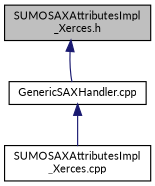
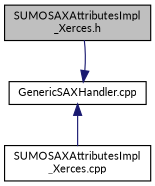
edge "GenericSAXHandler.cpp" -> "SUMOSAXAttributesImpl _Xerces.h": reversed
